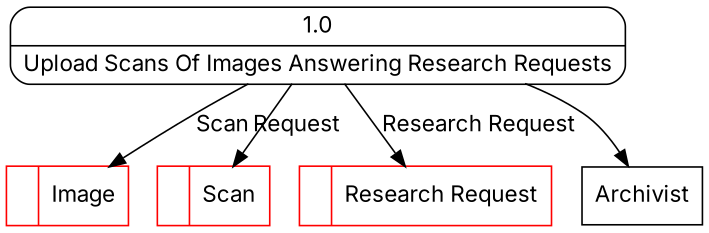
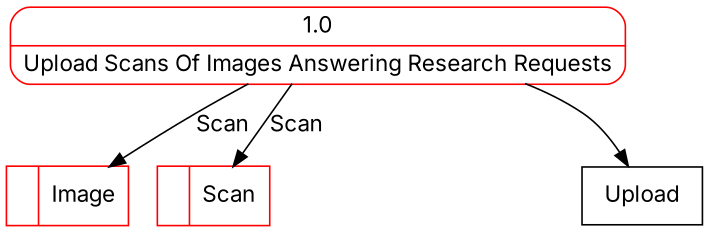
node "1.0": color black -> red
edge "1.0" -> "Scan": label "Request" -> "Scan"
node "Research Request": removed
node "Archivist": label "Archivist" -> "Upload"
